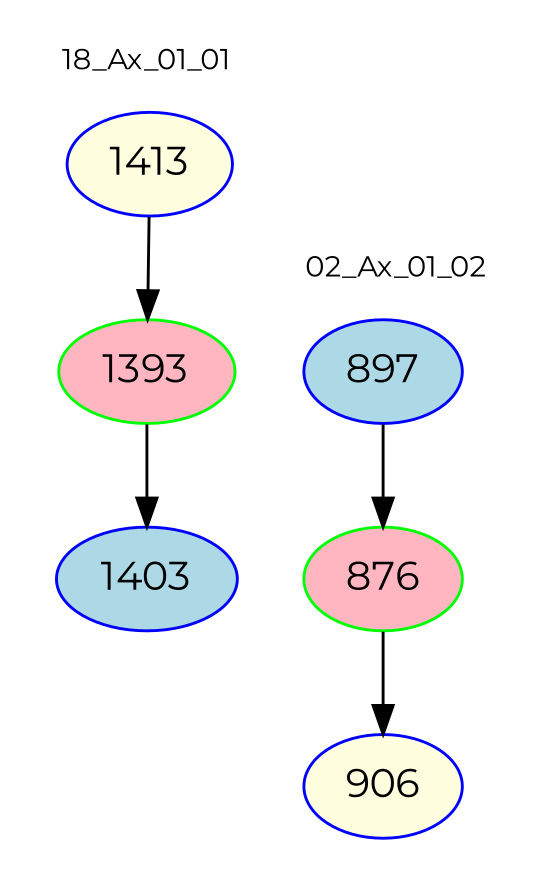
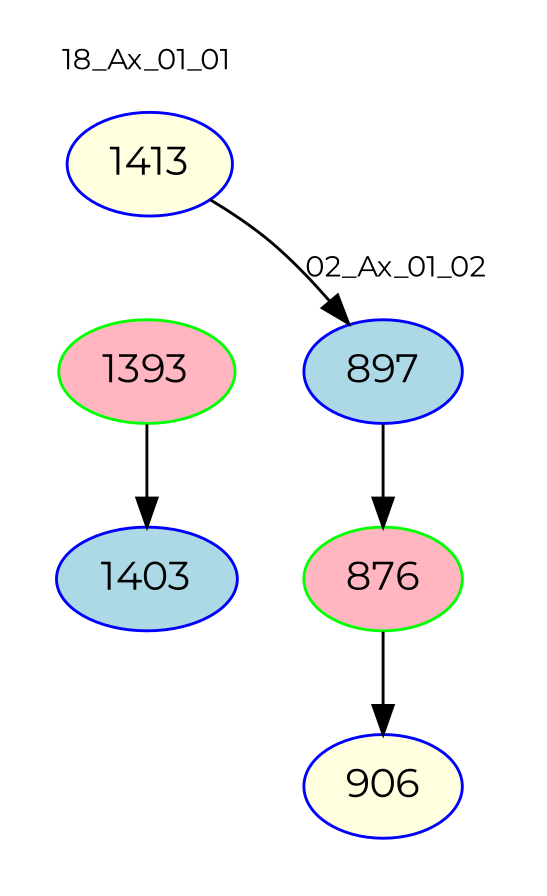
edge "1413" -> "1393": now "1413" -> "897"
